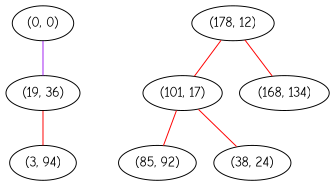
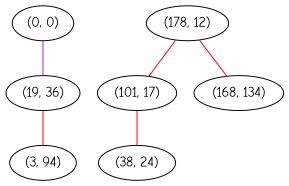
node "(85, 92)": removed
